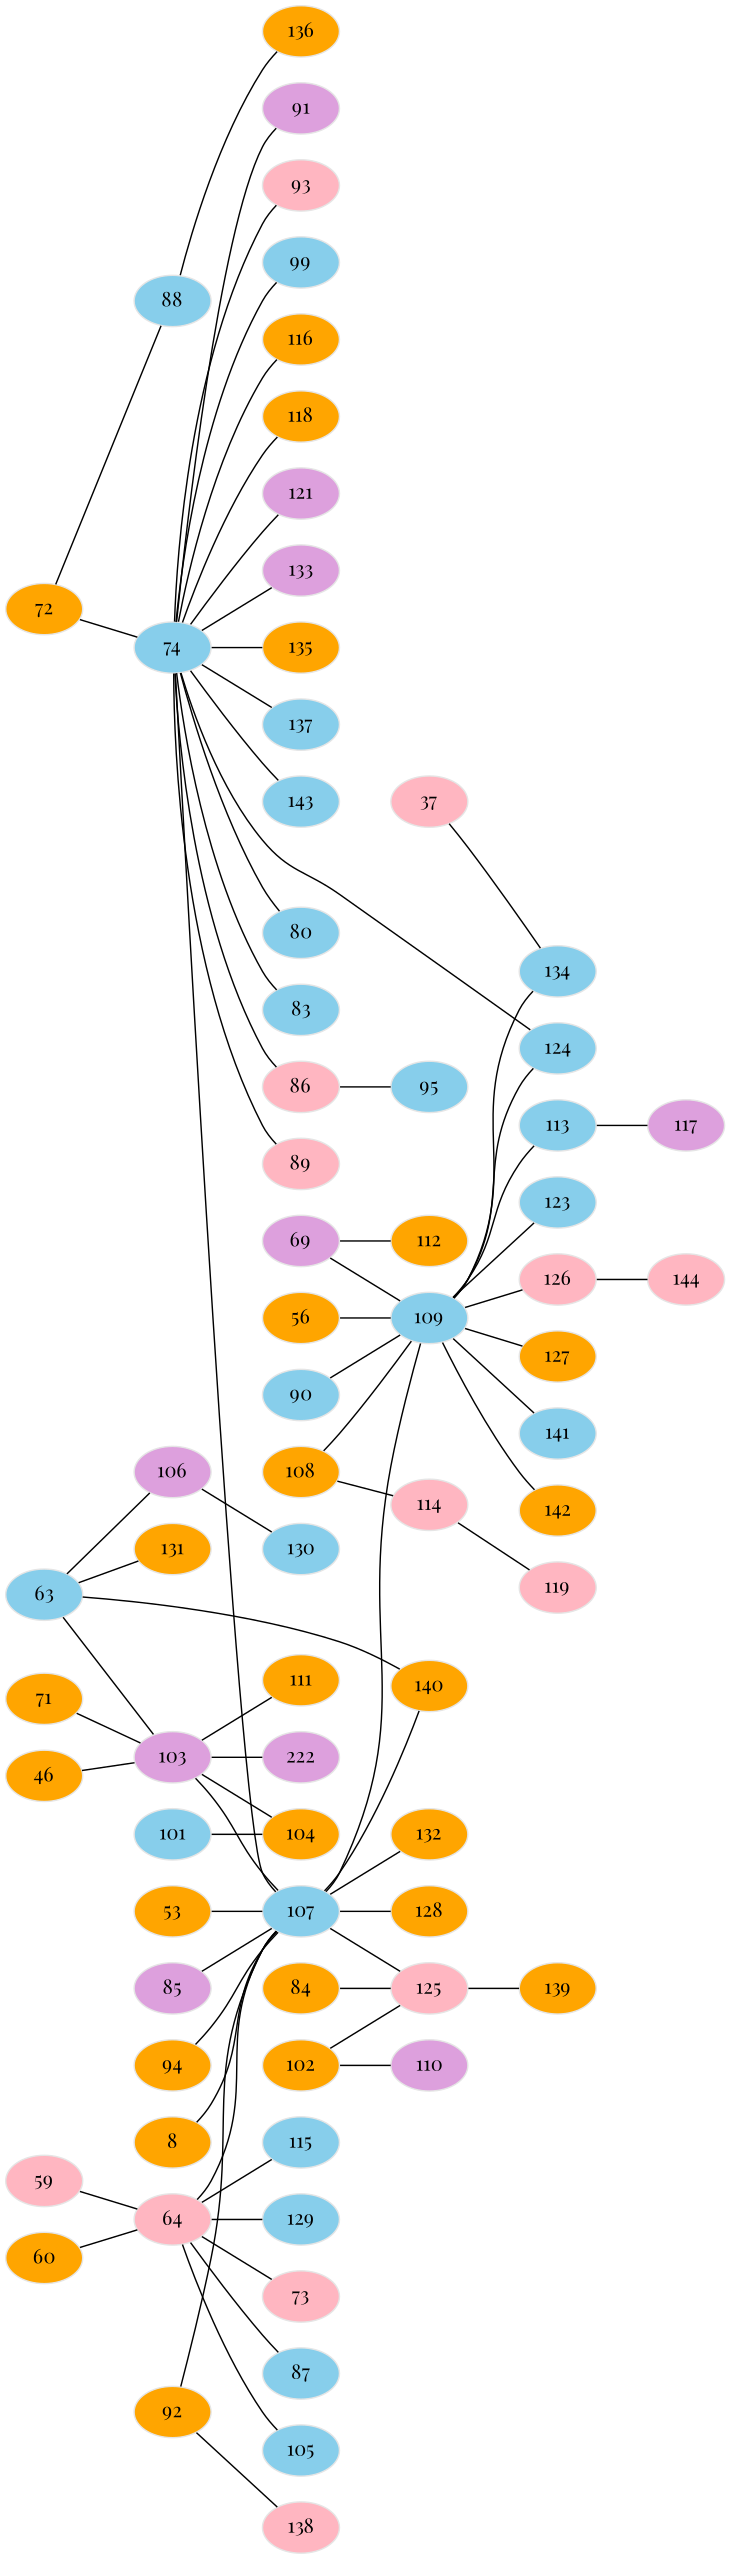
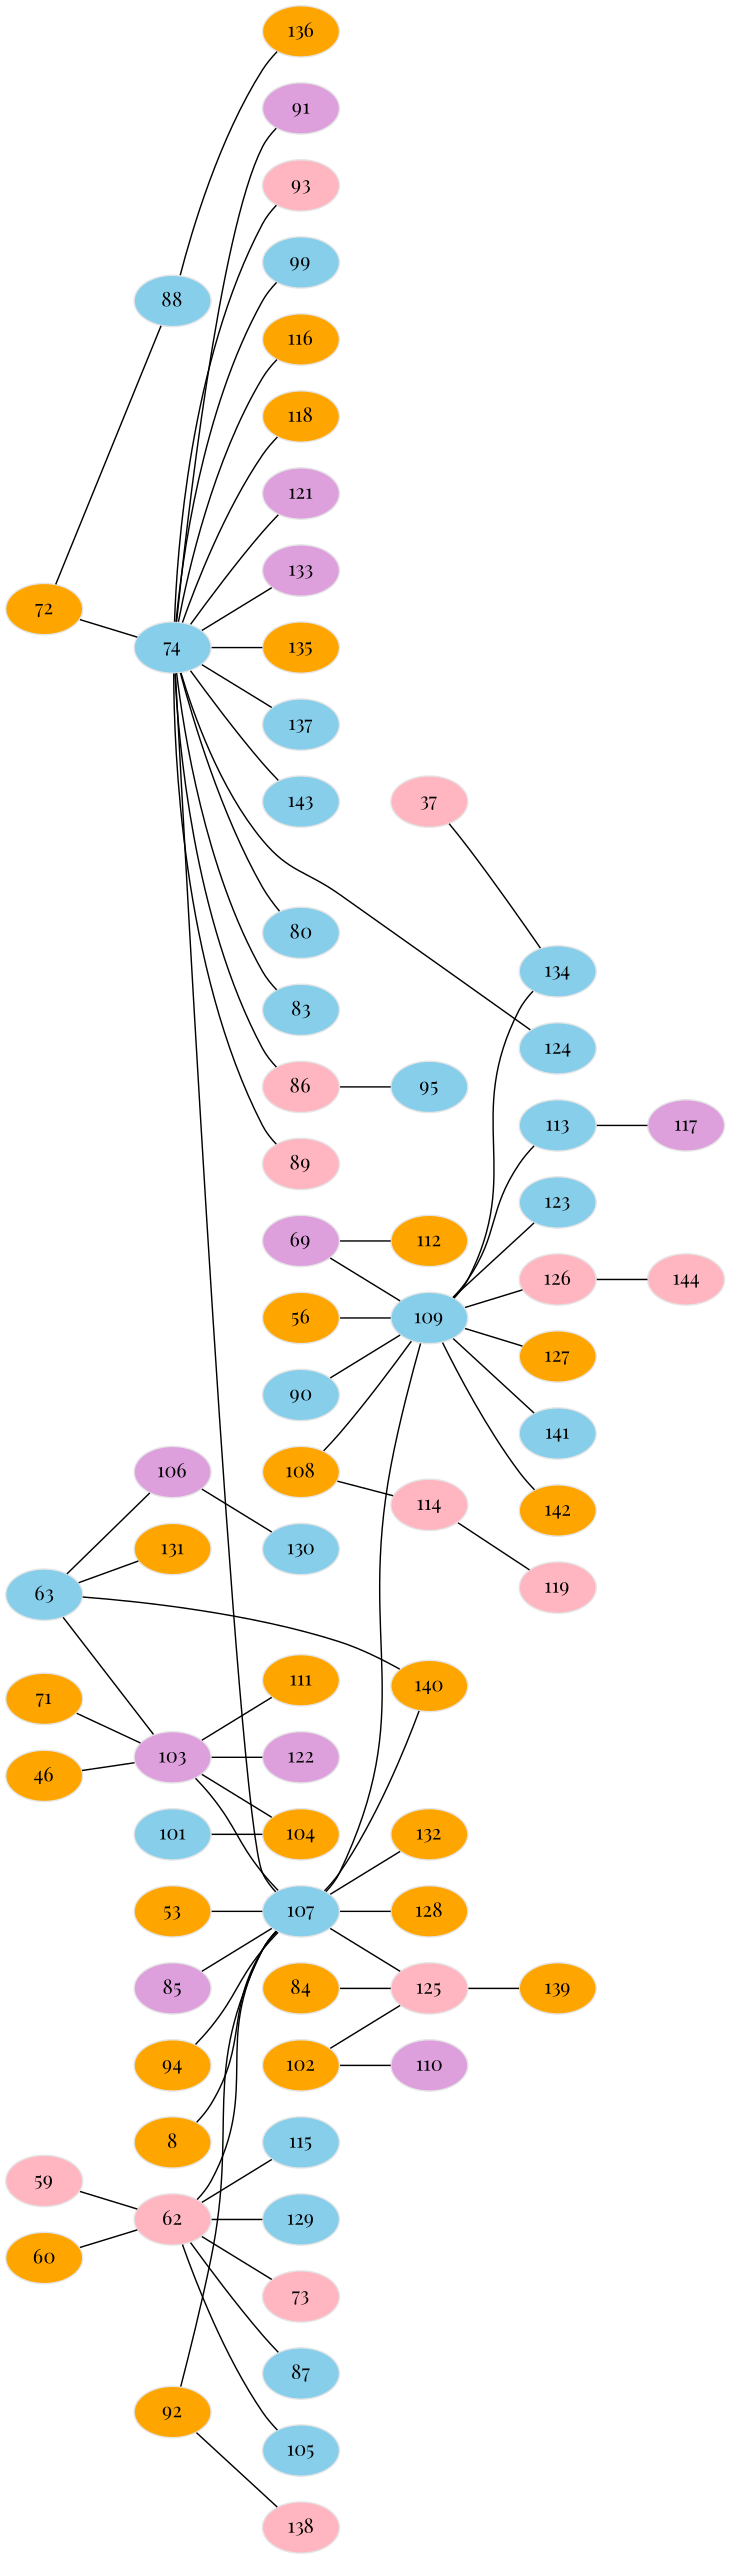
edge "124" -- "109": removed
node "222": label "222" -> "122"
node "64": label "64" -> "62"
